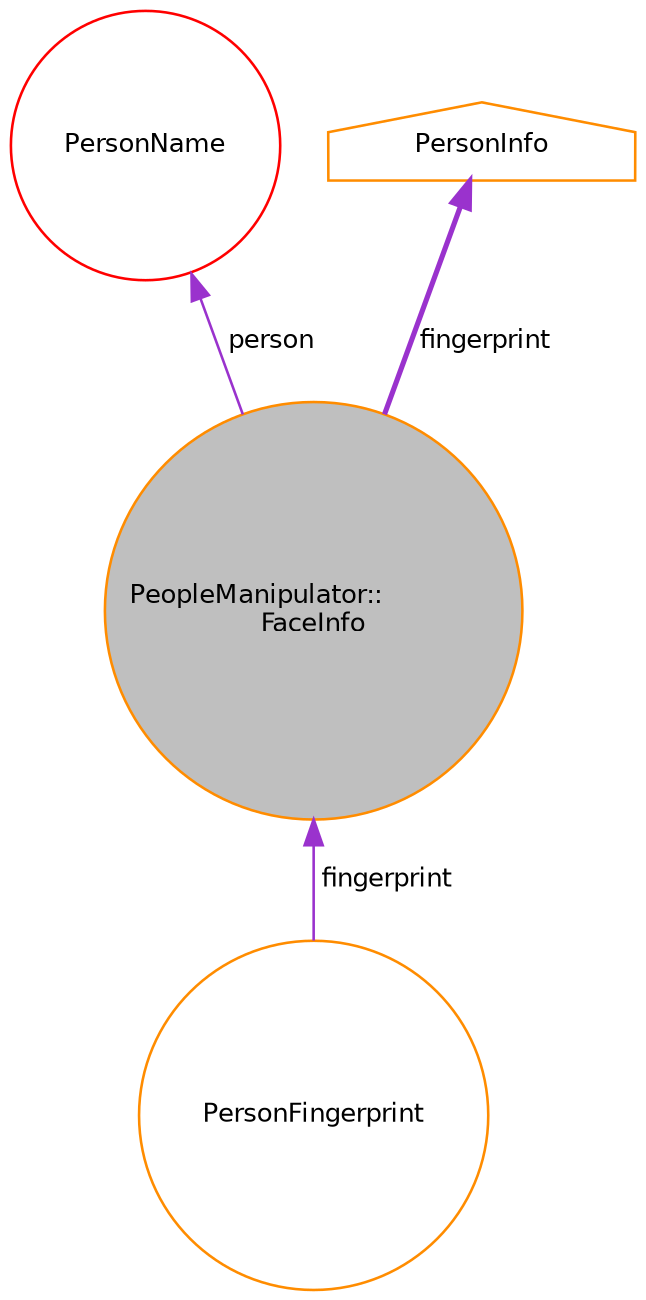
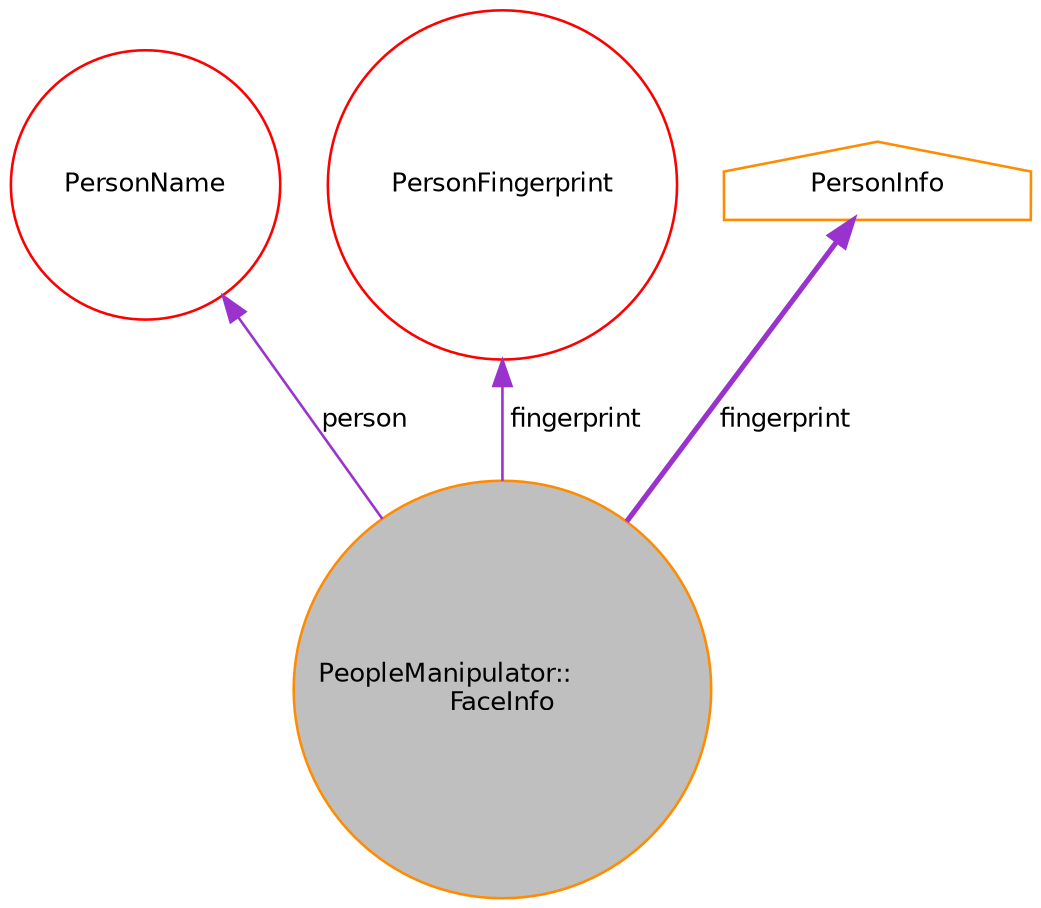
edge "PersonFingerprint" -> "PeopleManipulator:: FaceInfo": reversed
node "PersonFingerprint": color darkorange -> red
